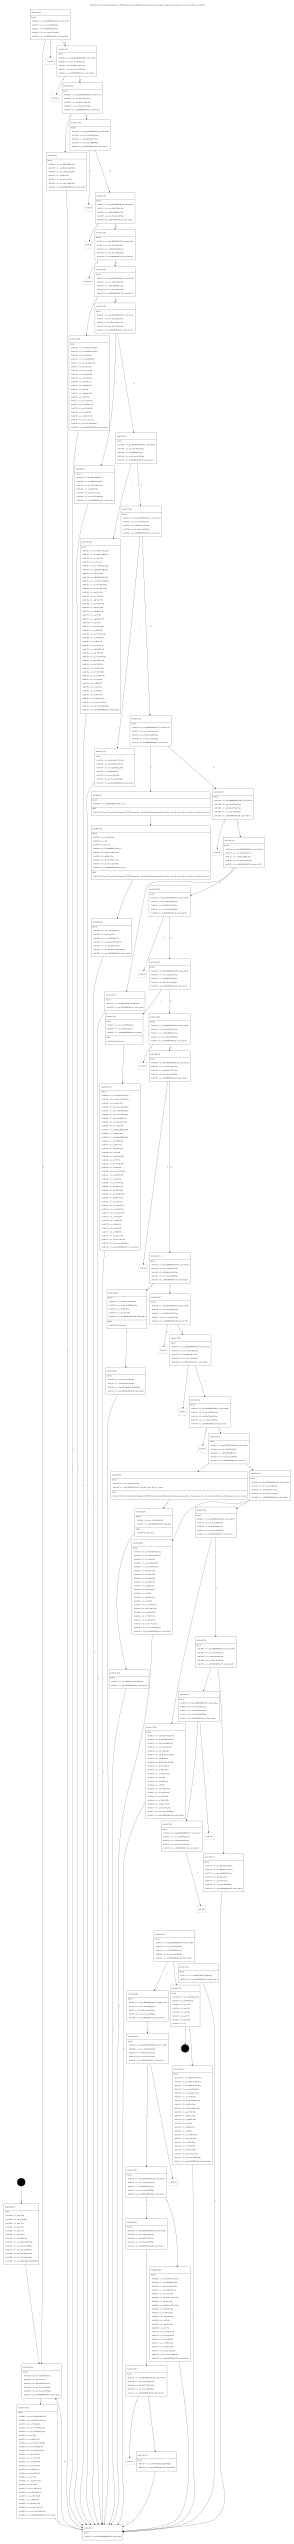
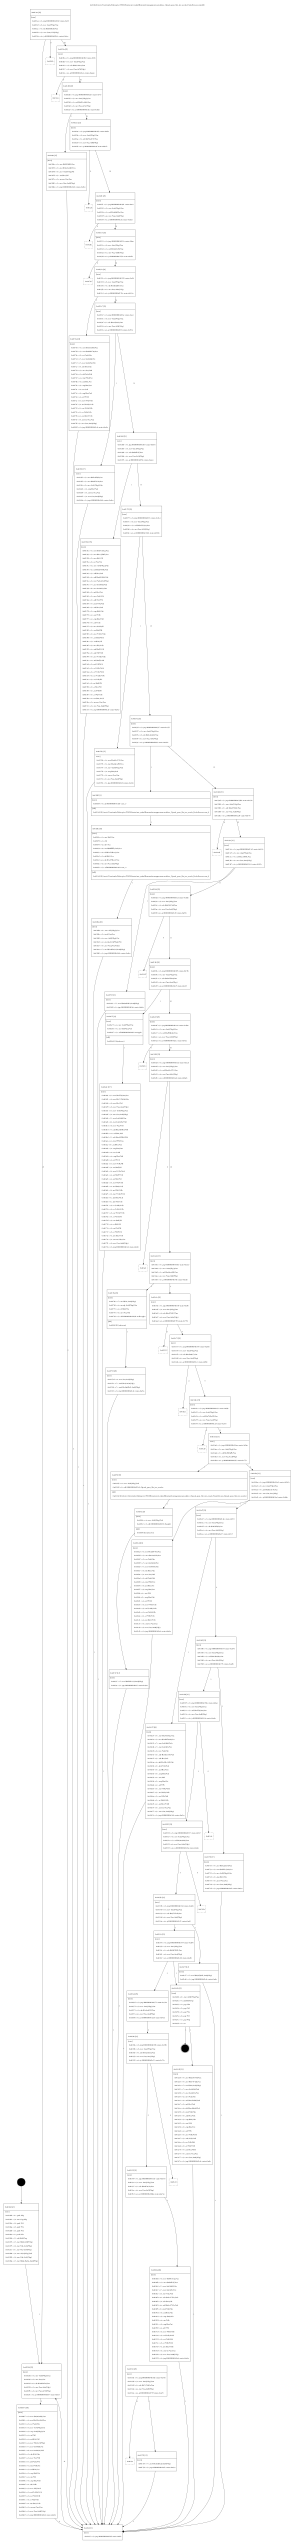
node "0x40153b [25]": added
node "0x4015b8 [25]": removed
